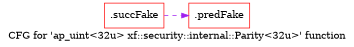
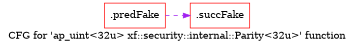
edge ".succFake" -> ".predFake": reversed
